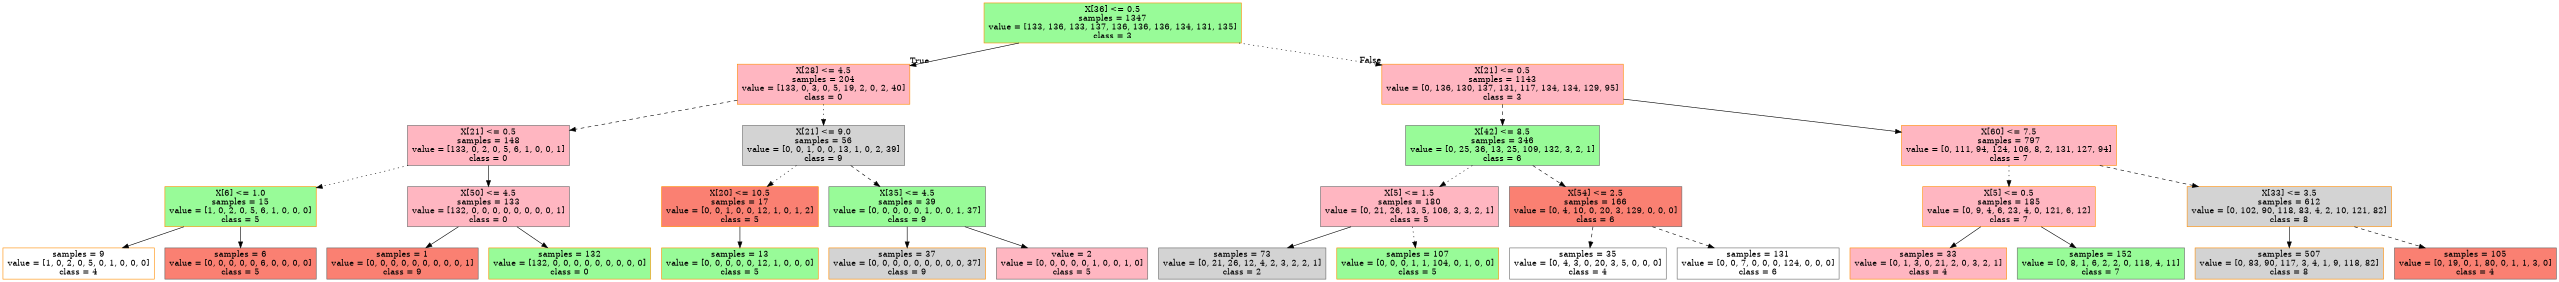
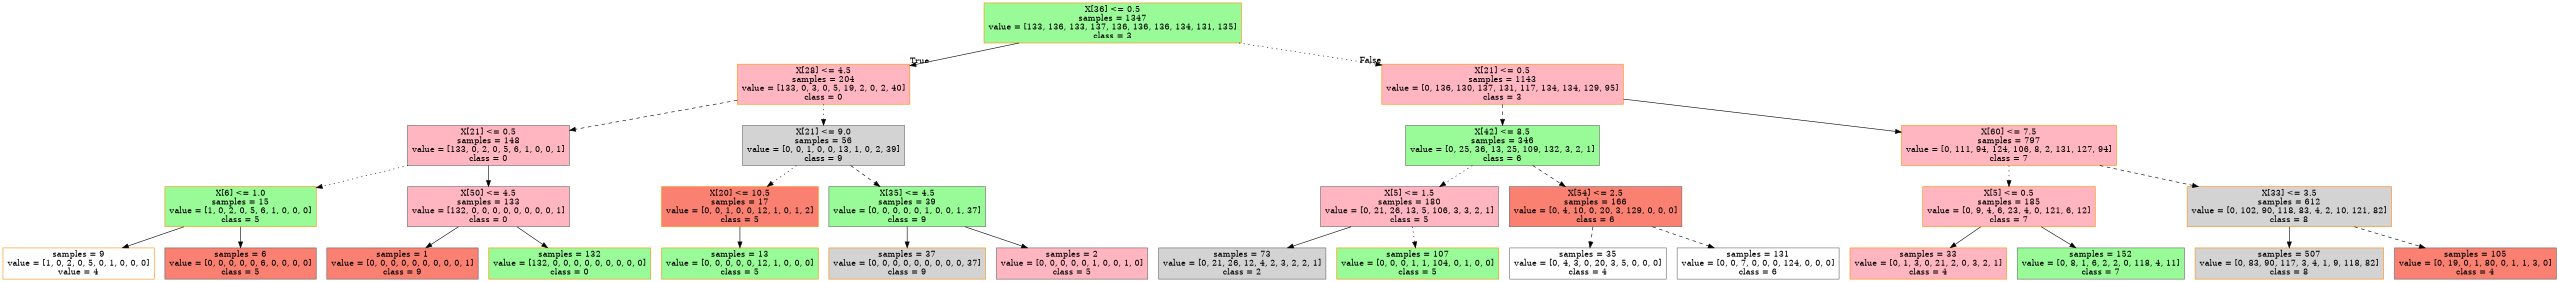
node "samples = 9 value = [1, 0, 2, 0, 5, 0, 1, 0, 0, 0] class = 4": label "samples = 9 value = [1, 0, 2, 0, 5, 0, 1, 0, 0, 0] class = 4" -> "samples = 9 value = [1, 0, 2, 0, 5, 0, 1, 0, 0, 0] value = 4"
node "value = 2 value = [0, 0, 0, 0, 0, 1, 0, 0, 1, 0] class = 5": label "value = 2 value = [0, 0, 0, 0, 0, 1, 0, 0, 1, 0] class = 5" -> "samples = 2 value = [0, 0, 0, 0, 0, 1, 0, 0, 1, 0] class = 5"
